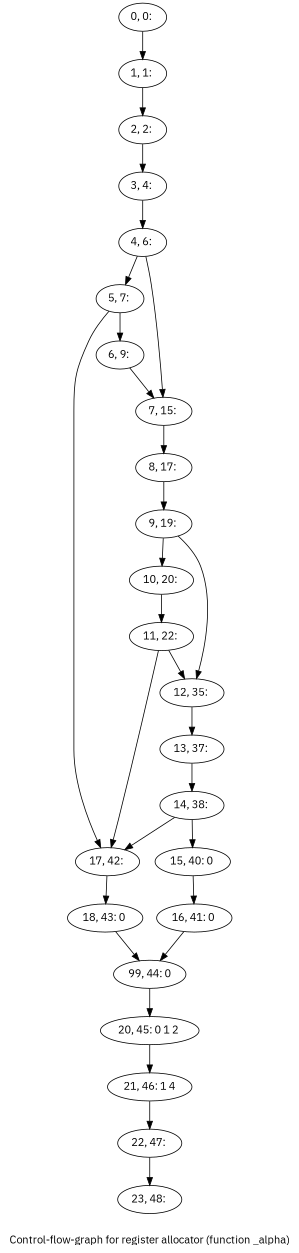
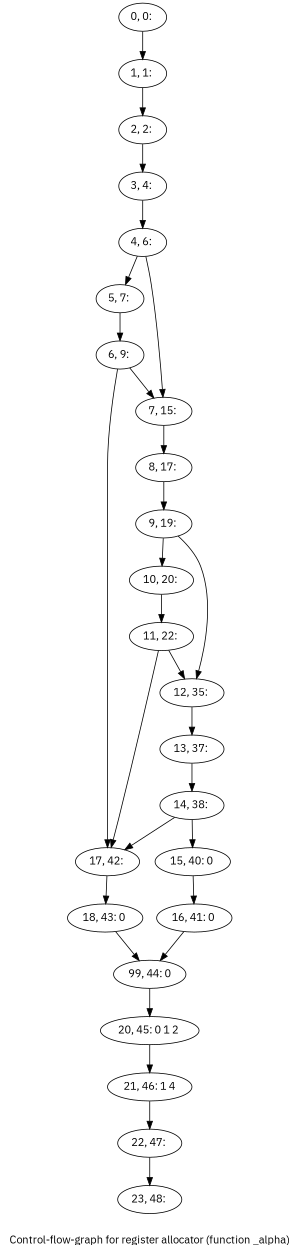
edge "5, 7:" -> "17, 42:": now "6, 9:" -> "17, 42:"
